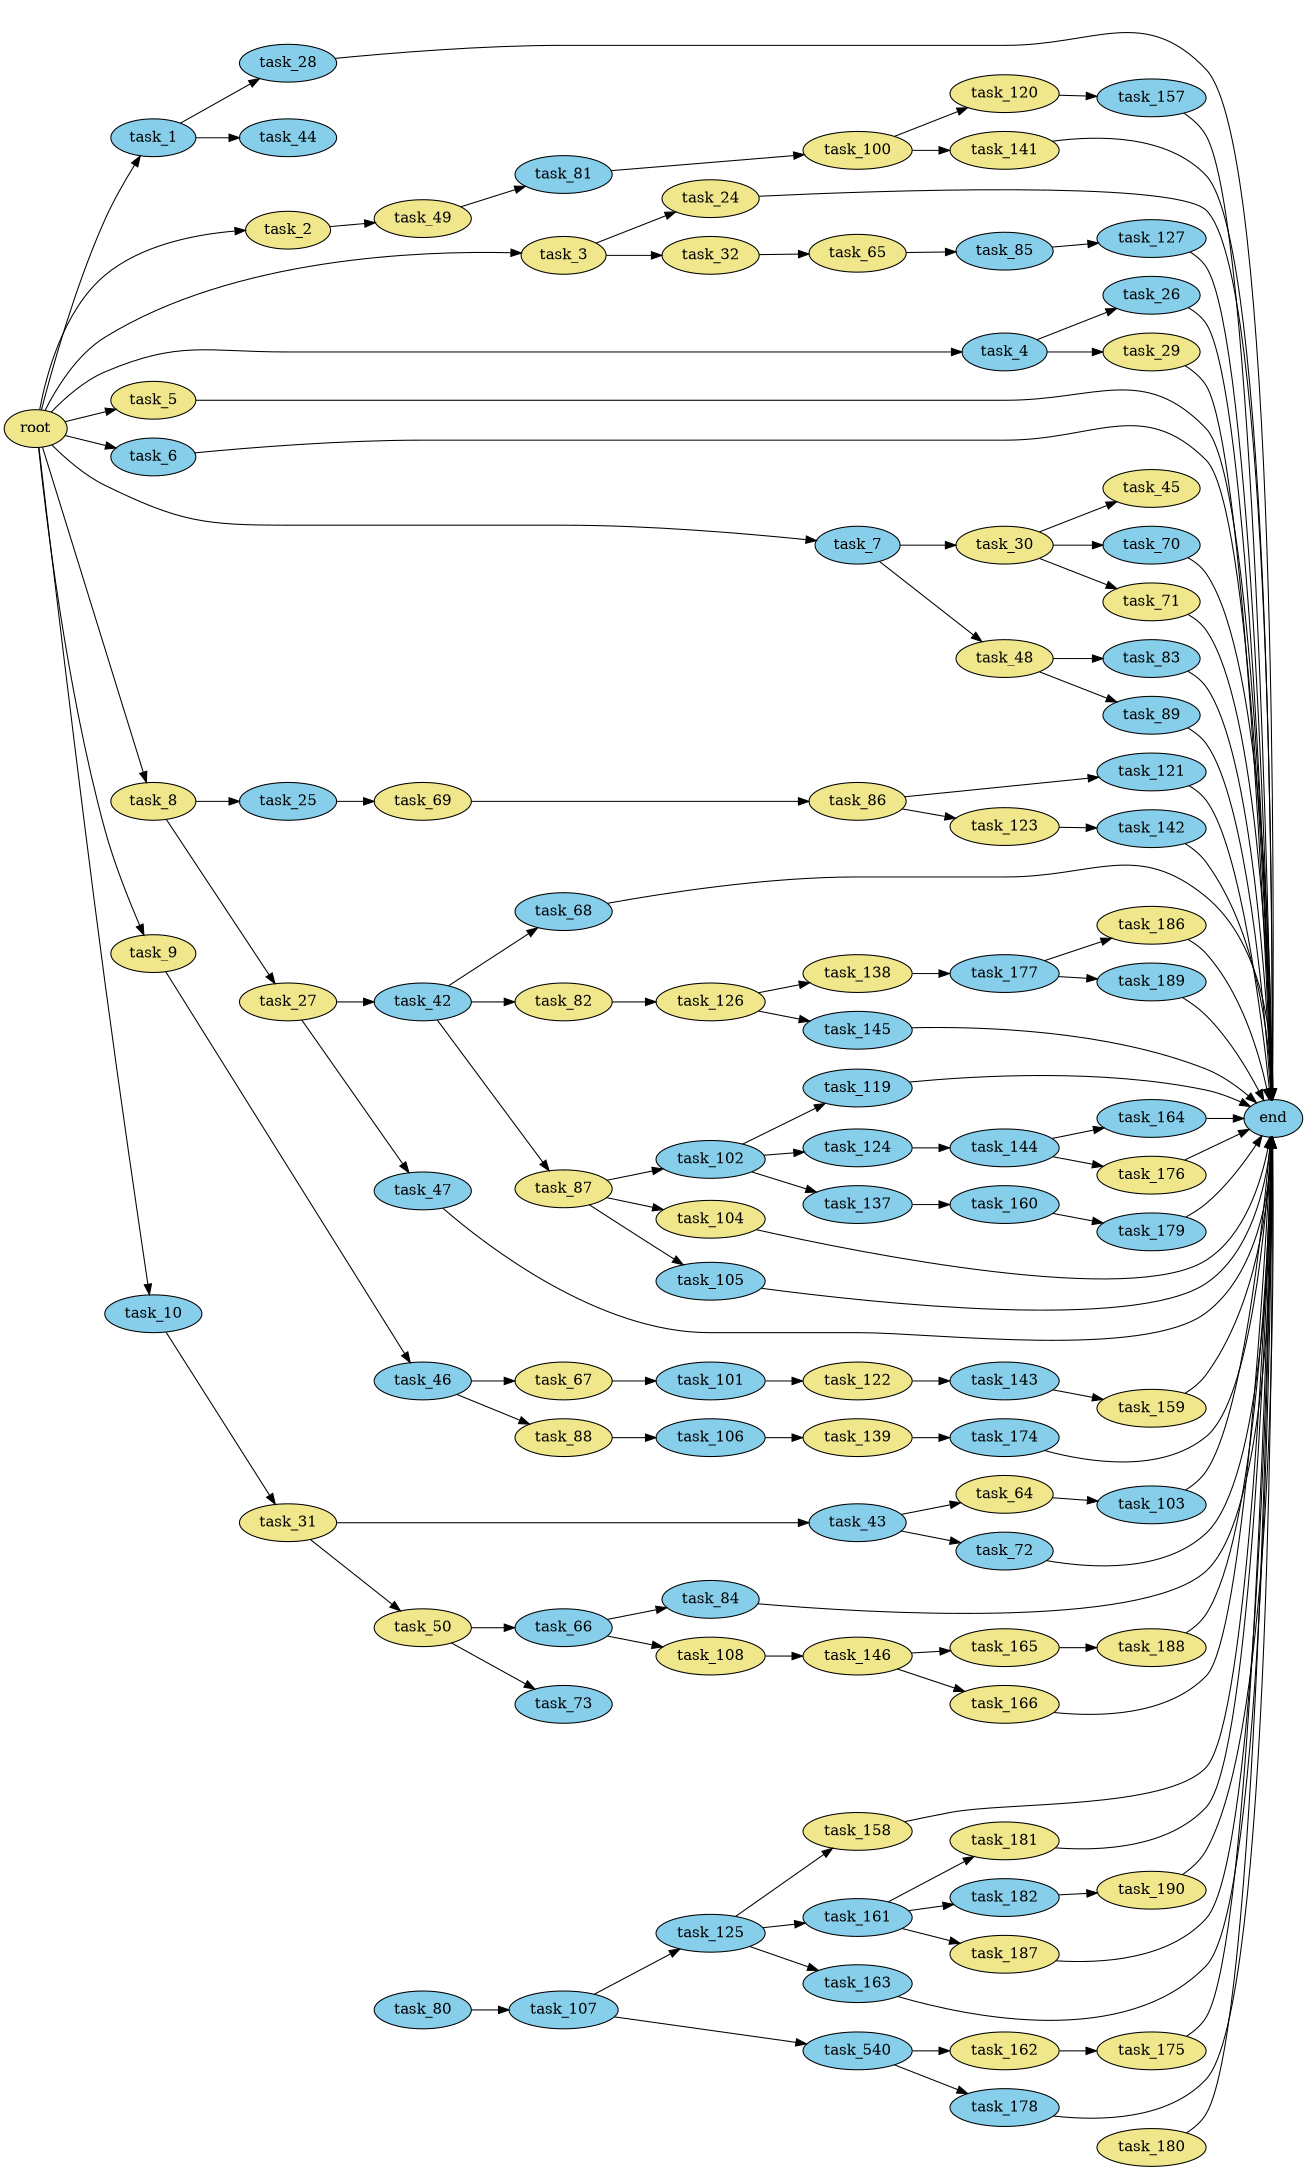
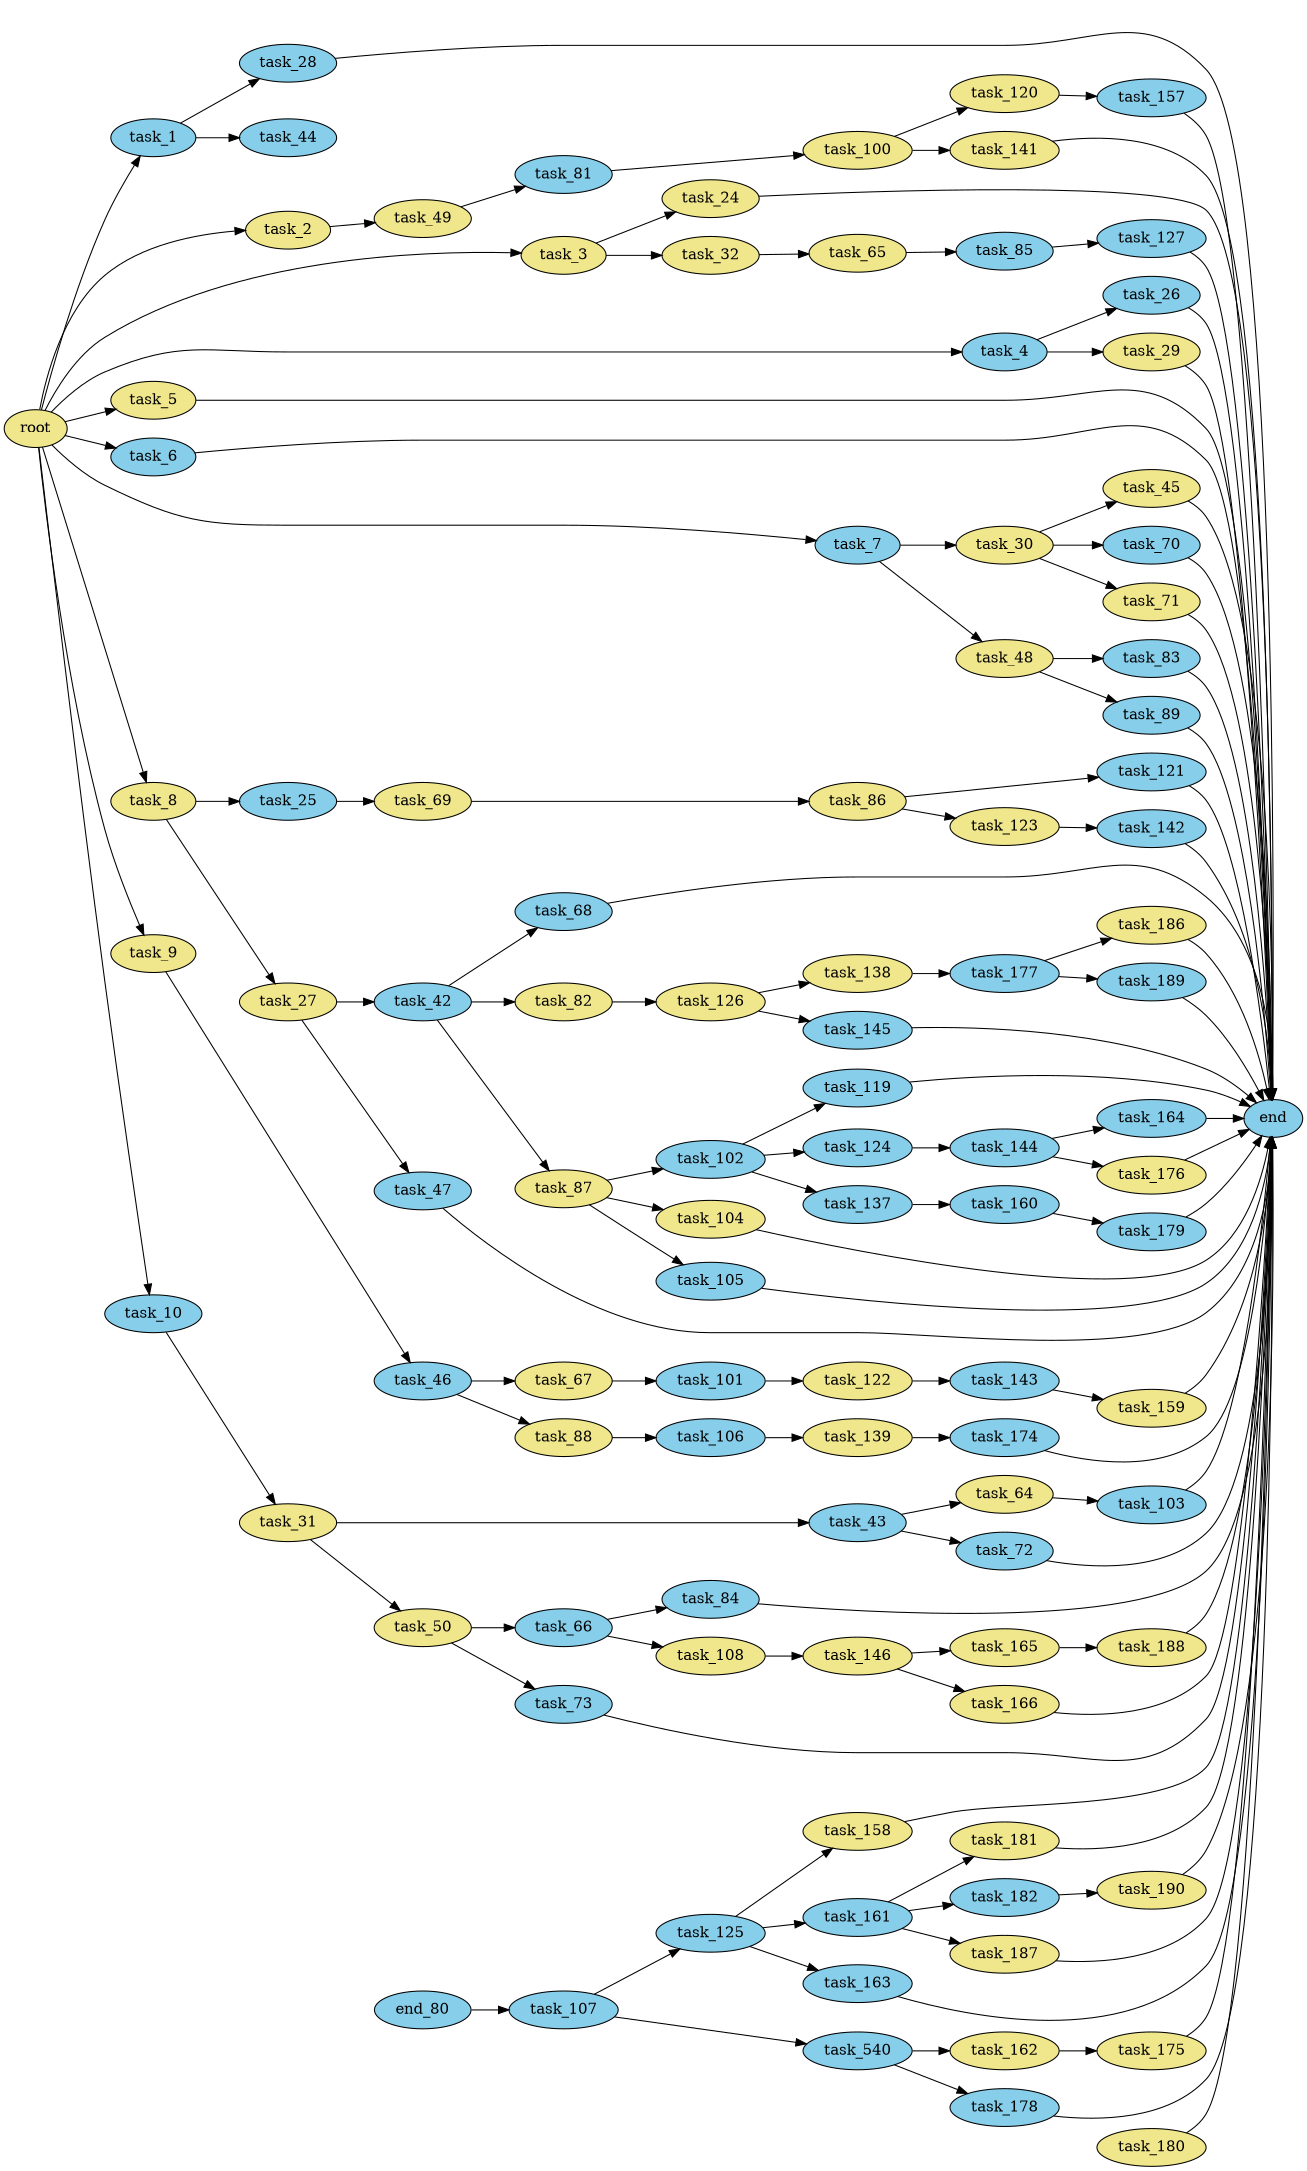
edge "task_45" -> "end": added
edge "task_73" -> "end": added
node "task_80": label "task_80" -> "end_80"
